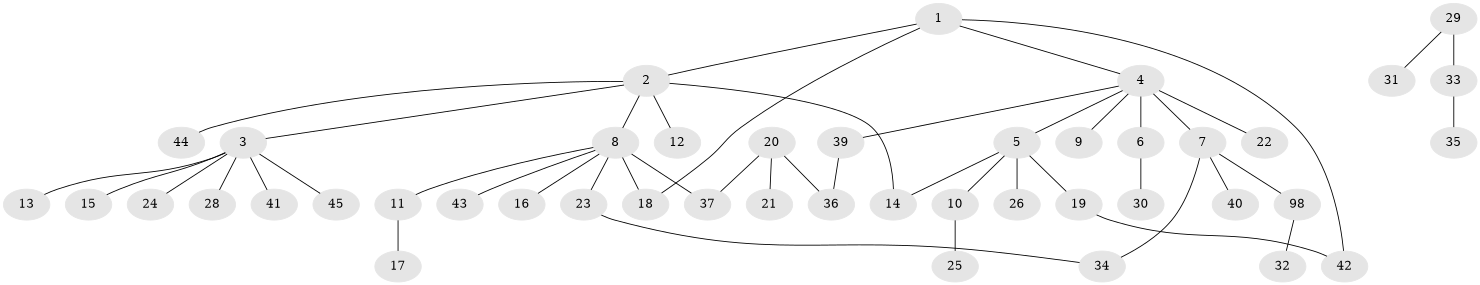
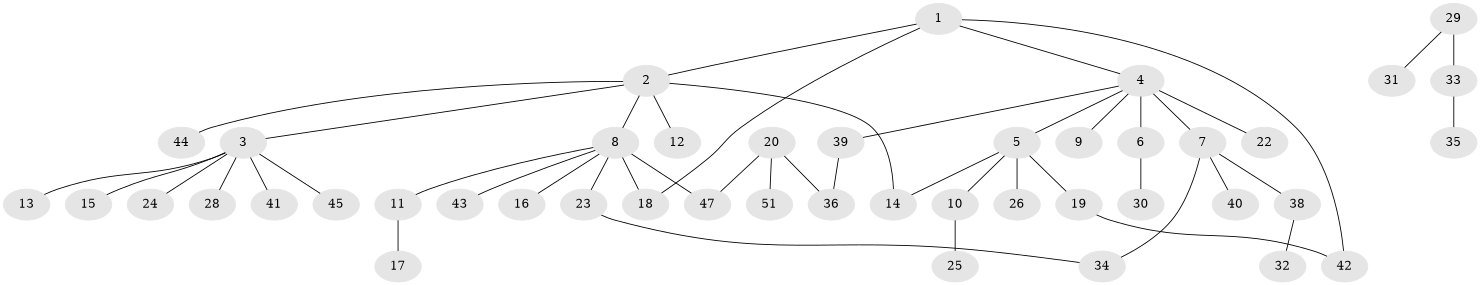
node "37": label "37" -> "47"
node "21": label "21" -> "51"
node "98": label "98" -> "38"
